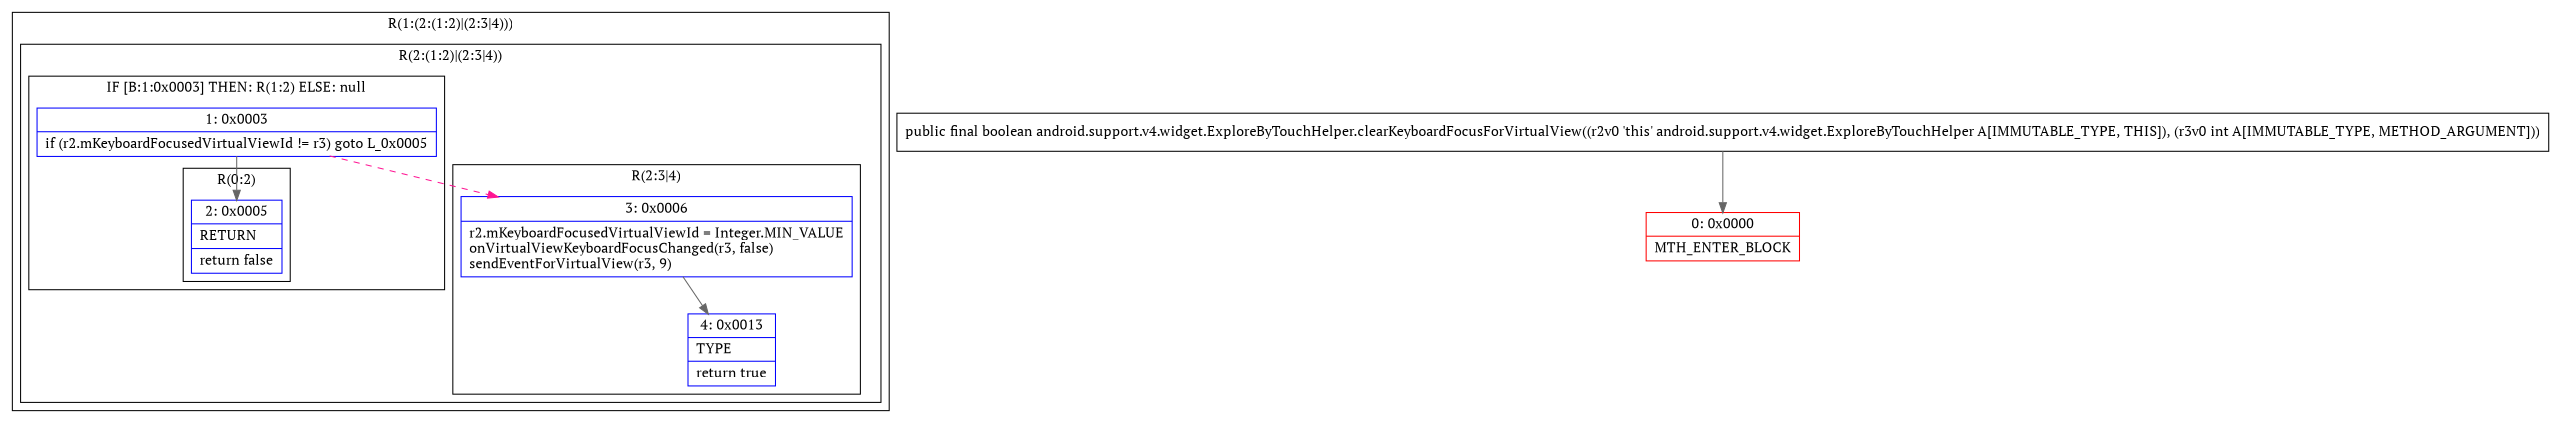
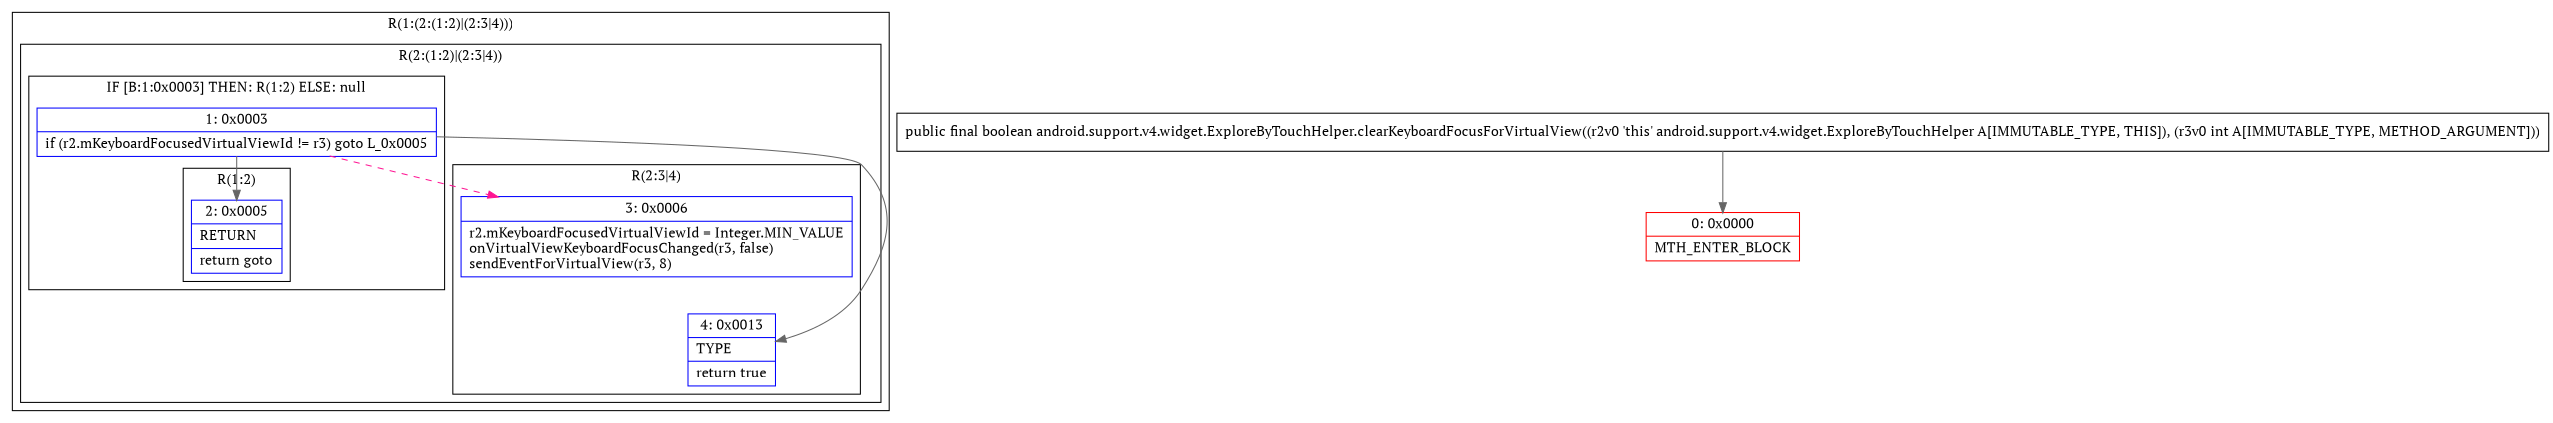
cluster "R(0:2)": label "R(0:2)" -> "R(1:2)"
node "2: 0x0005": text "return false" -> "return goto"
node "3: 0x0006": text "sendEventForVirtualView(r3, 9)" -> "sendEventForVirtualView(r3, 8)"
edge "3: 0x0006" -> "4: 0x0013": now "1: 0x0003" -> "4: 0x0013"
